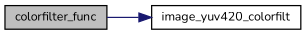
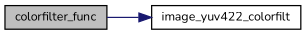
node "image_yuv420_colorfilt": label "image_yuv420_colorfilt" -> "image_yuv422_colorfilt"
